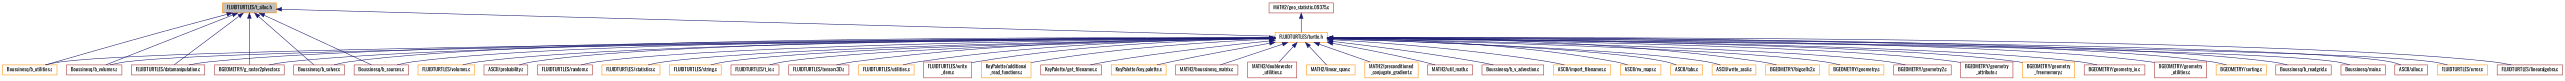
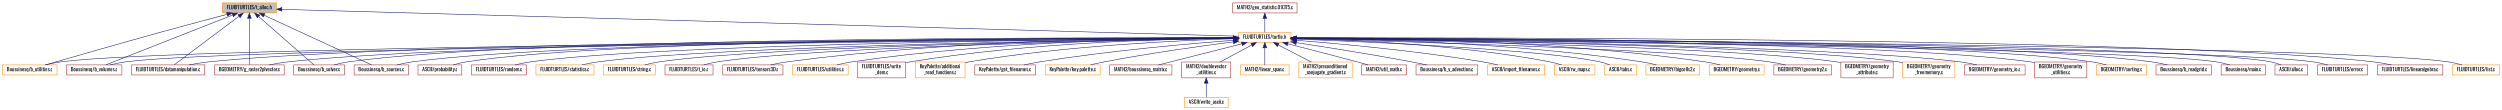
edge "ASCII/write_ascii.c" -> "FLUIDTURTLES/turtle.h": now "ASCII/write_ascii.c" -> "MATH2/doublevector _utilities.c"
node "FLUIDTURTLES/volumes.c": label "FLUIDTURTLES/volumes.c" -> "FLUIDTURTLES/list.c"
node "FLUIDTURTLES/error.c": color darkorange -> brown
